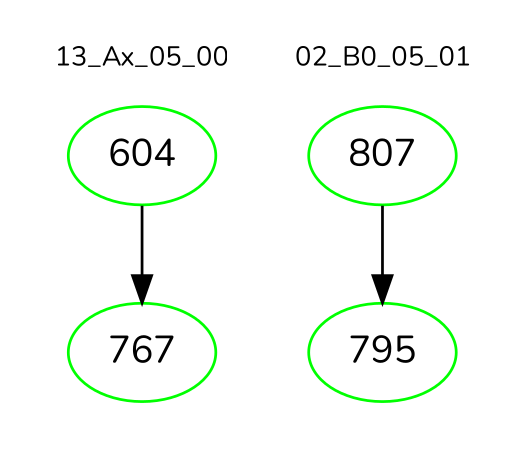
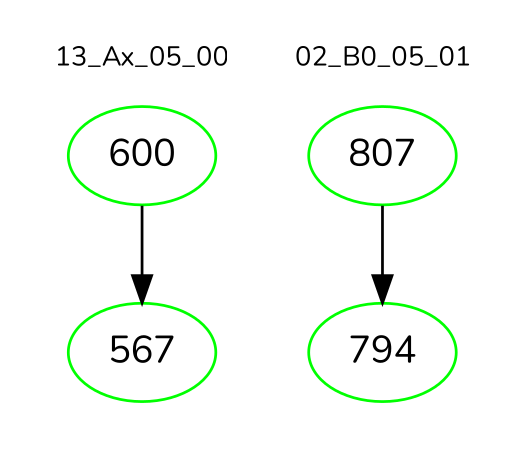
node "604": label "604" -> "600"
node "767": label "767" -> "567"
node "795": label "795" -> "794"
